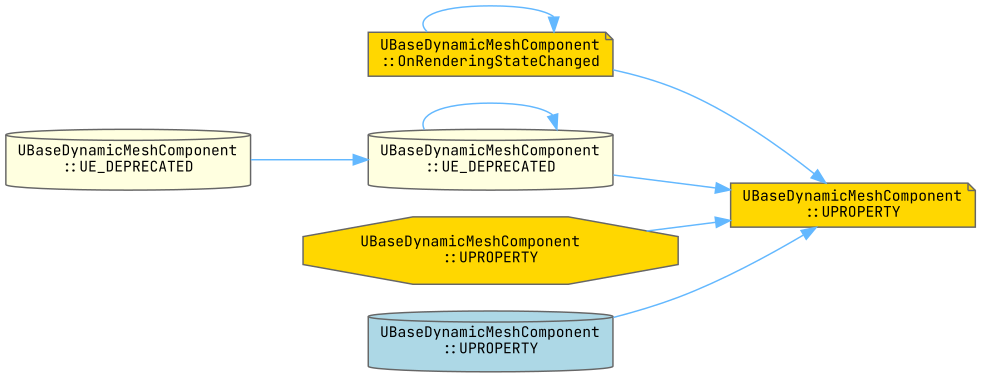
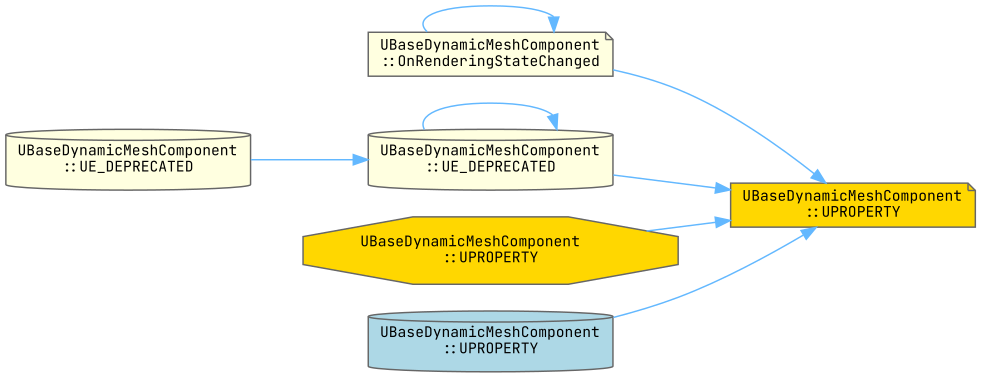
node "UBaseDynamicMeshComponent ::OnRenderingStateChanged": fillcolor gold -> lightyellow
